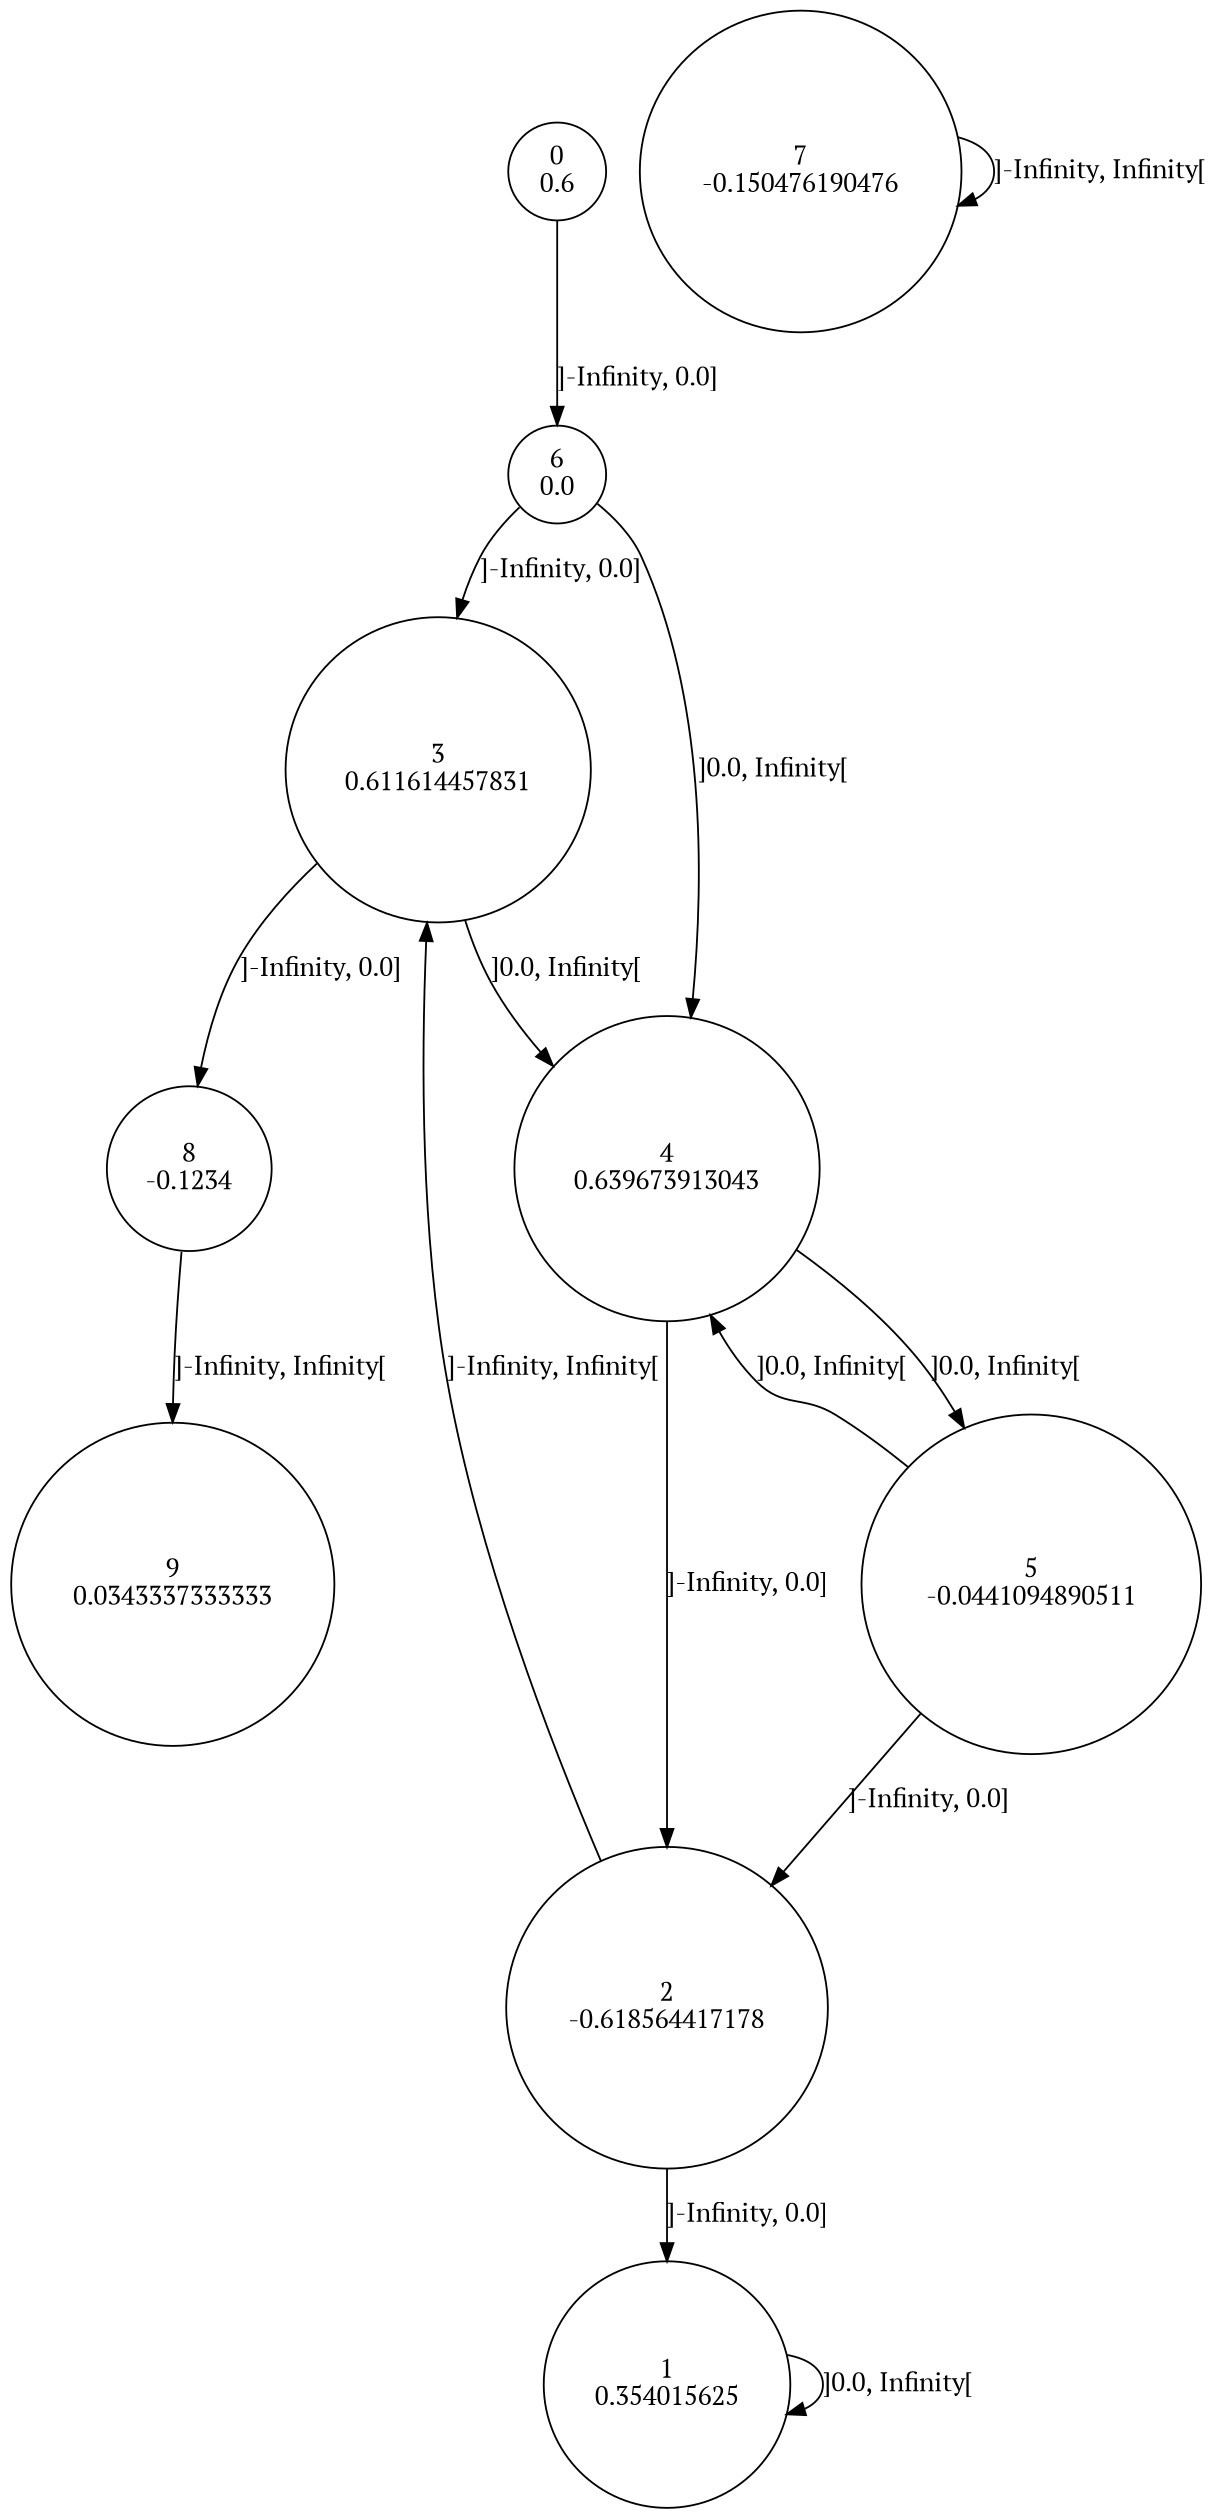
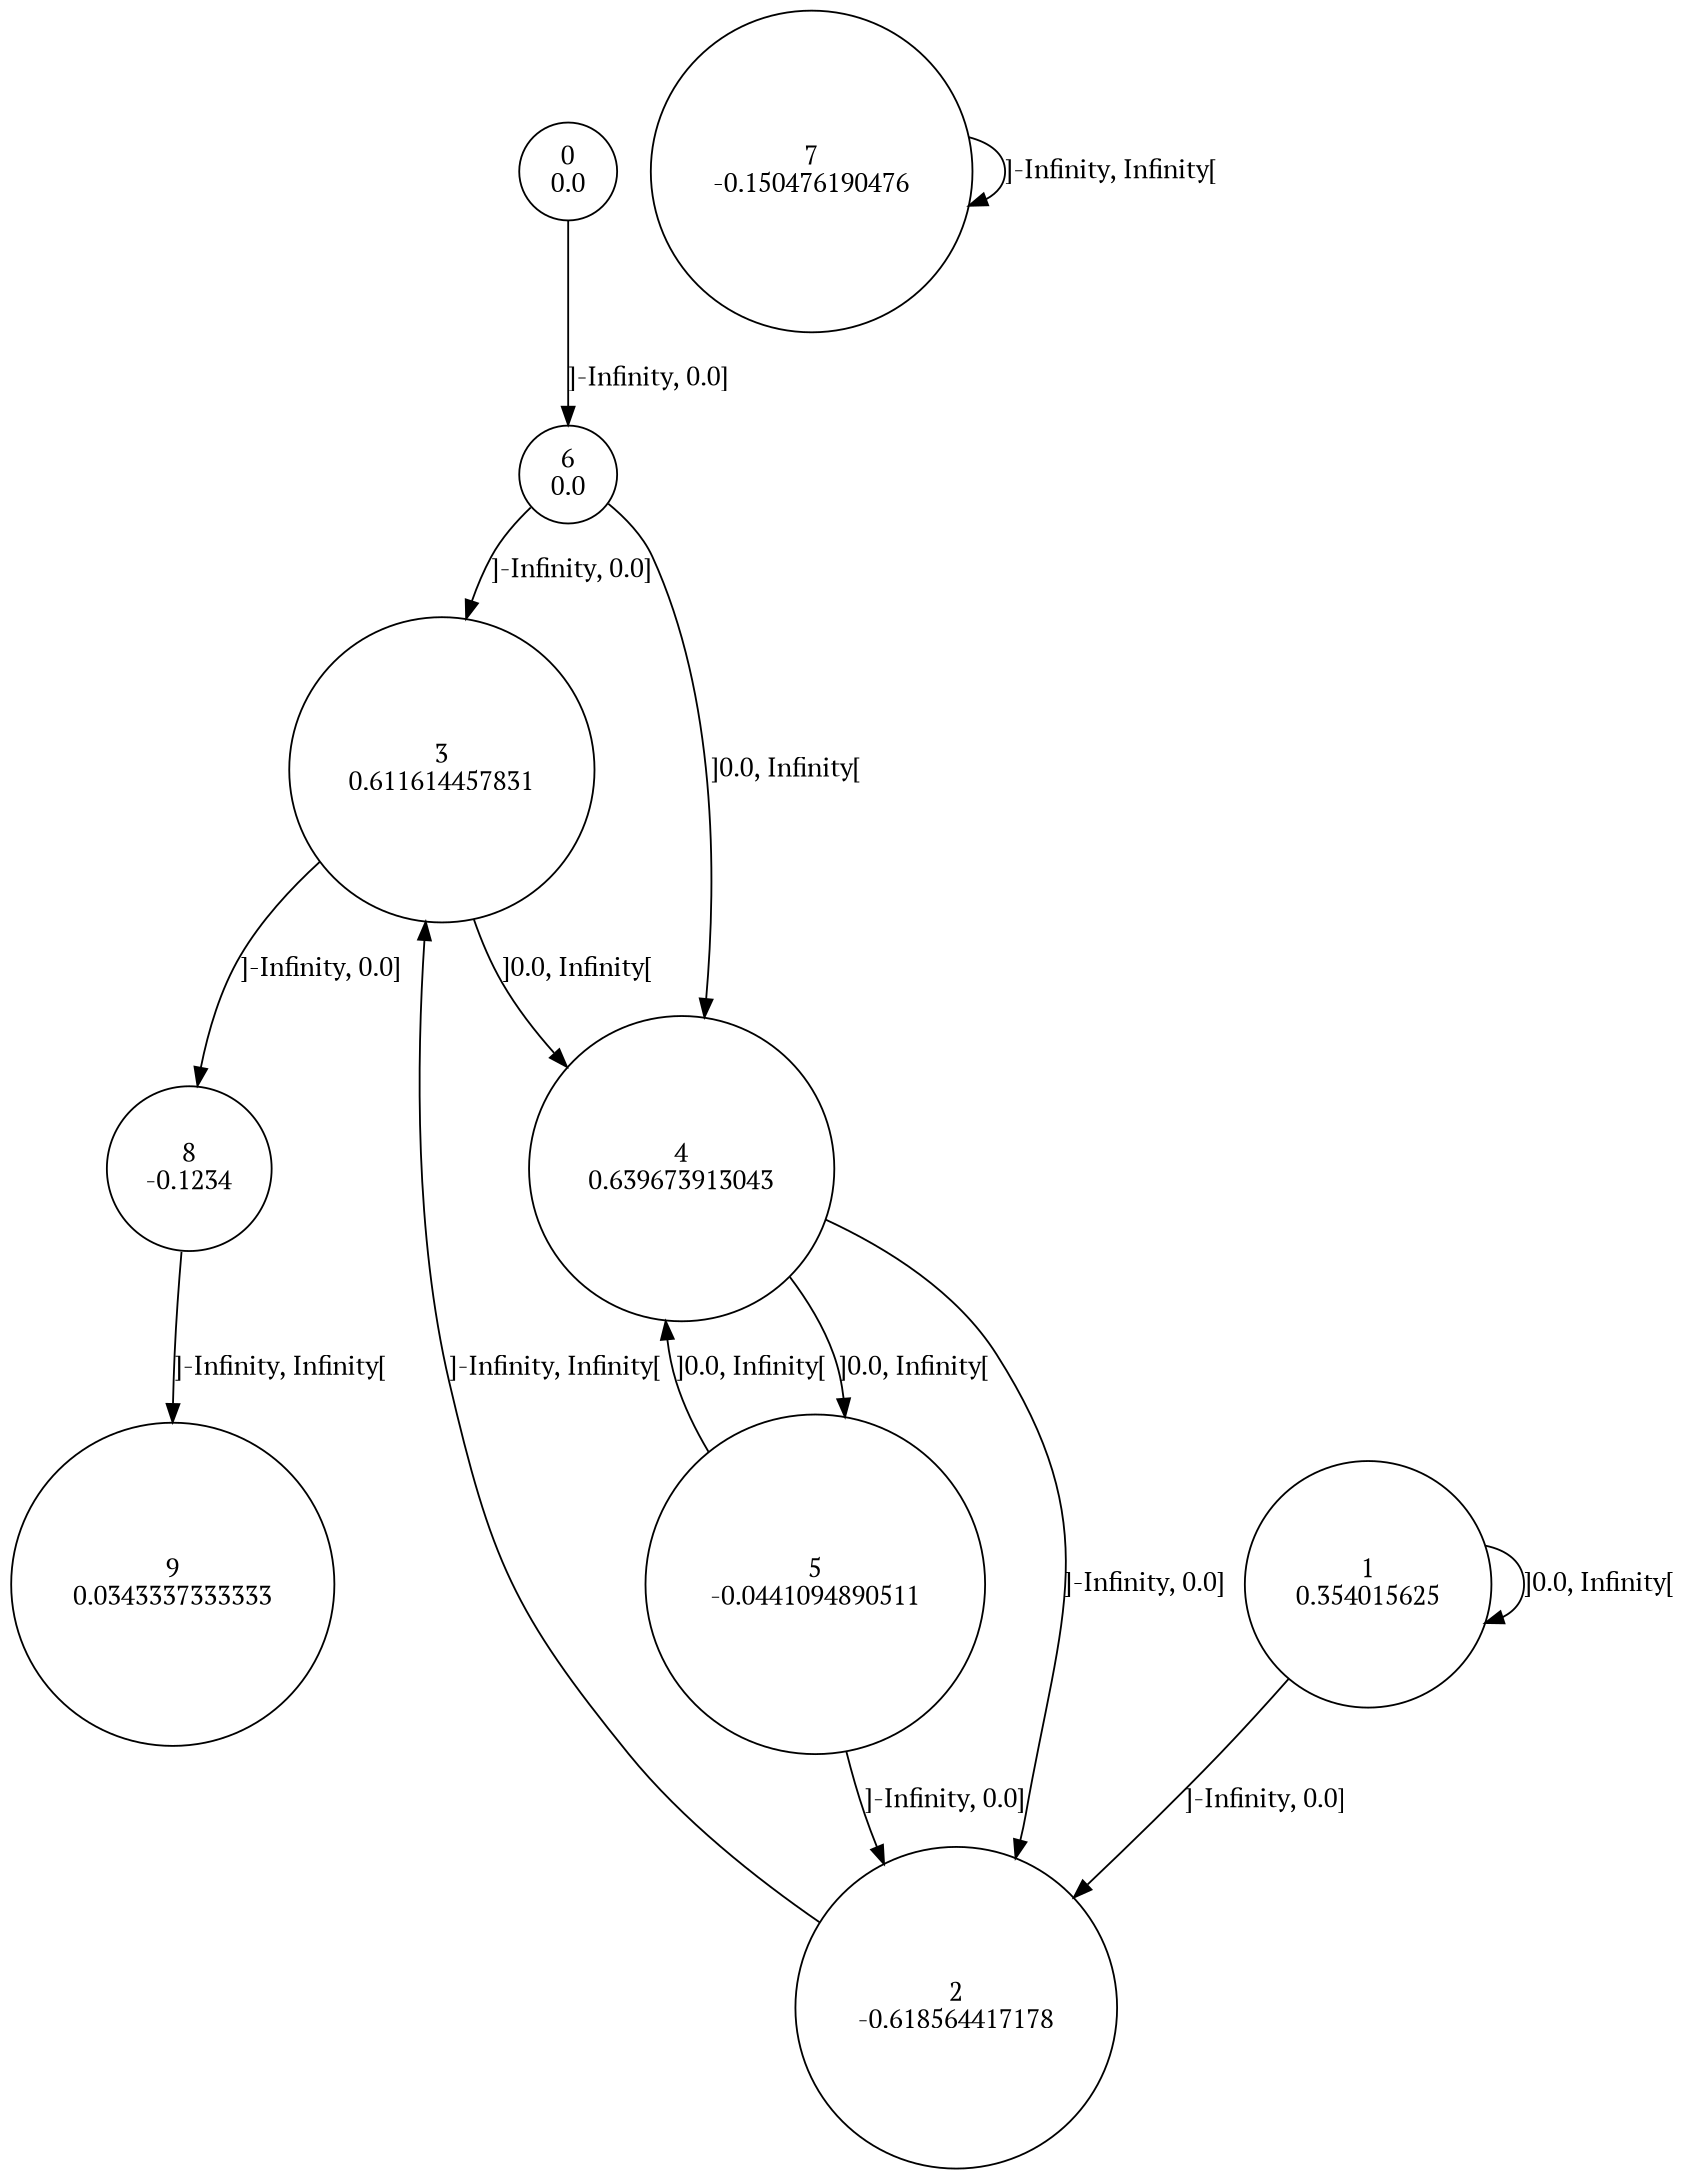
node "0 0.6": label "0 0.6" -> "0 0.0"
edge "2 -0.618564417178" -> "1 0.354015625": reversed
